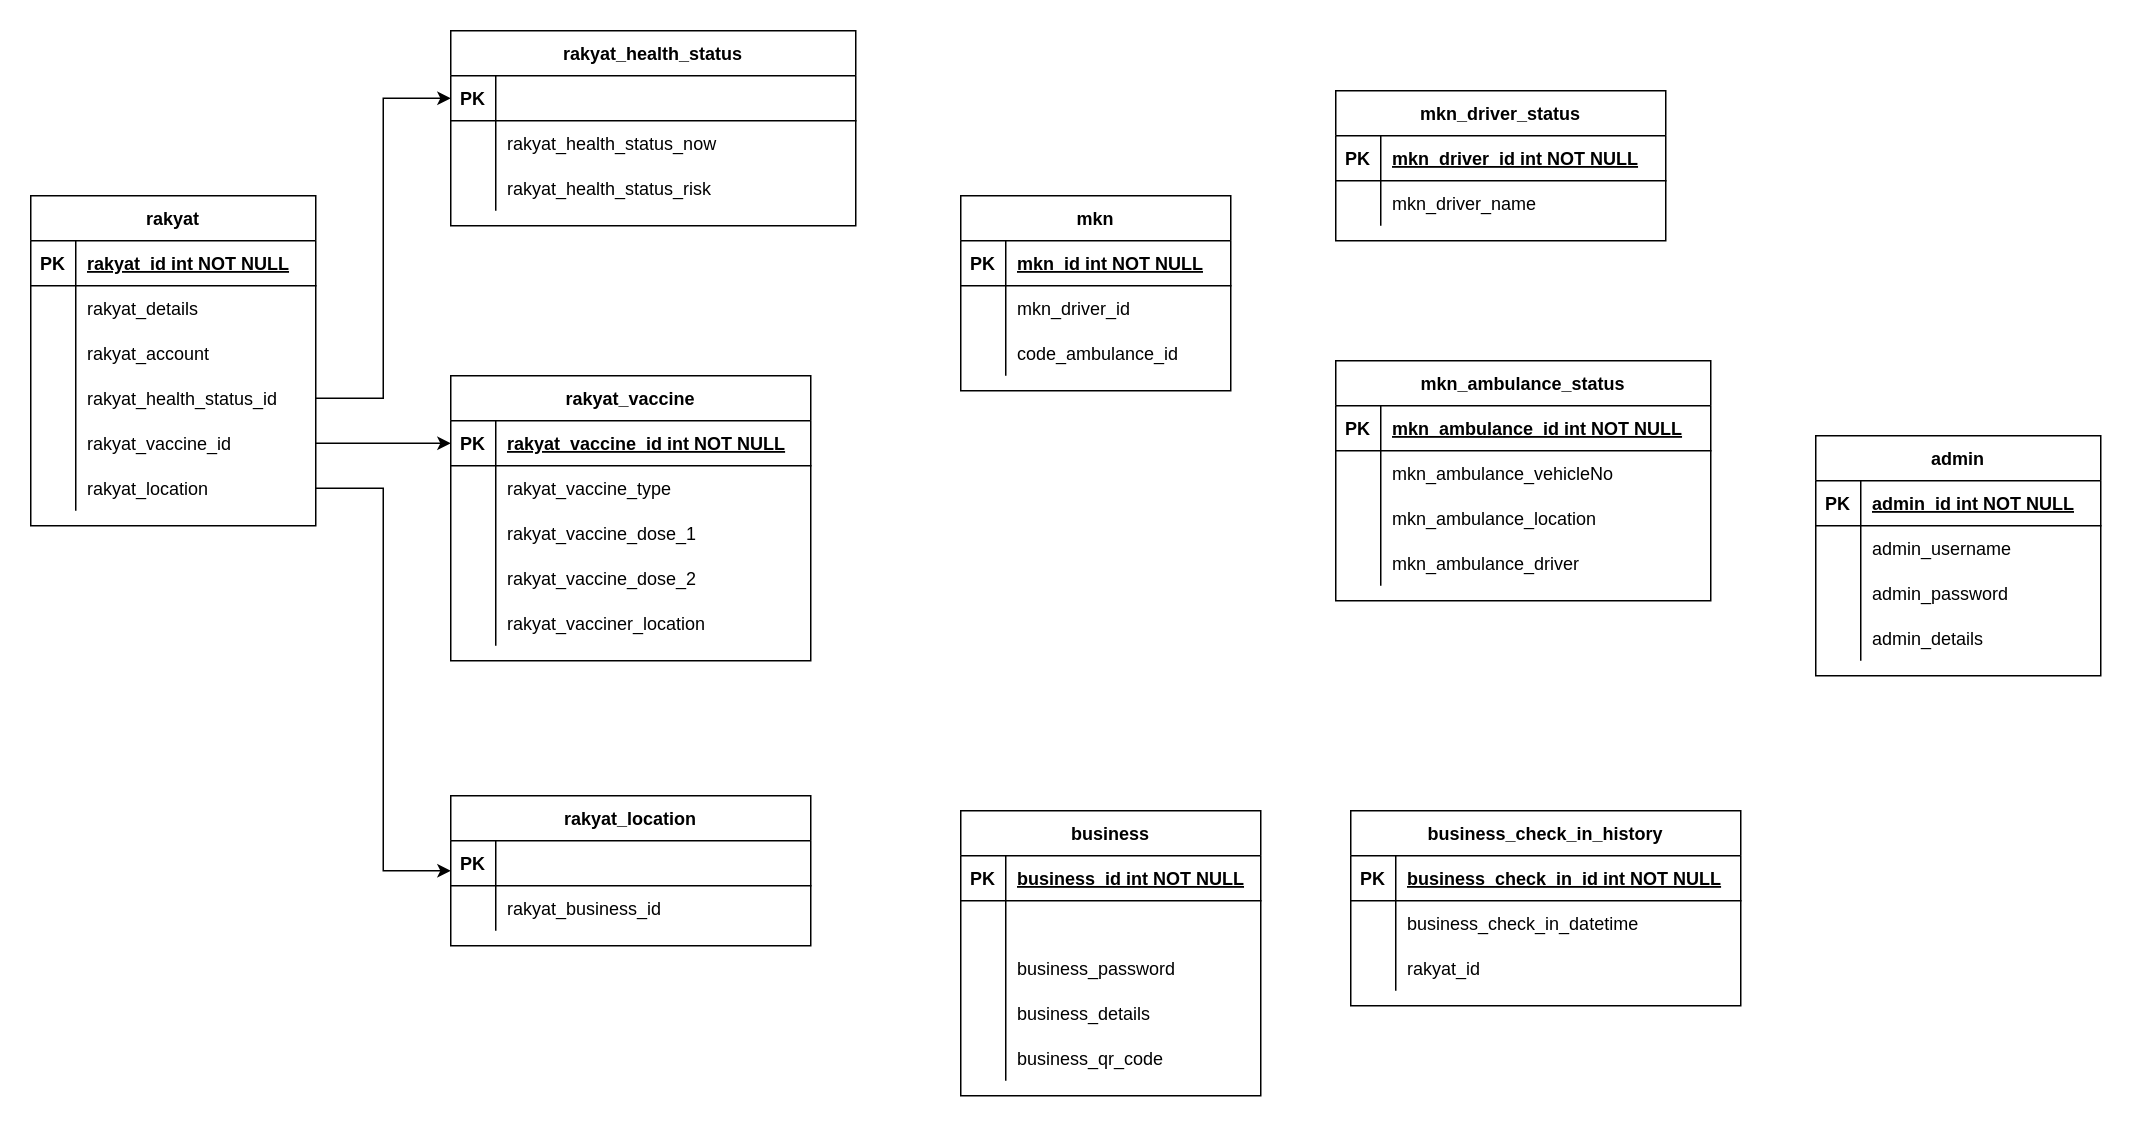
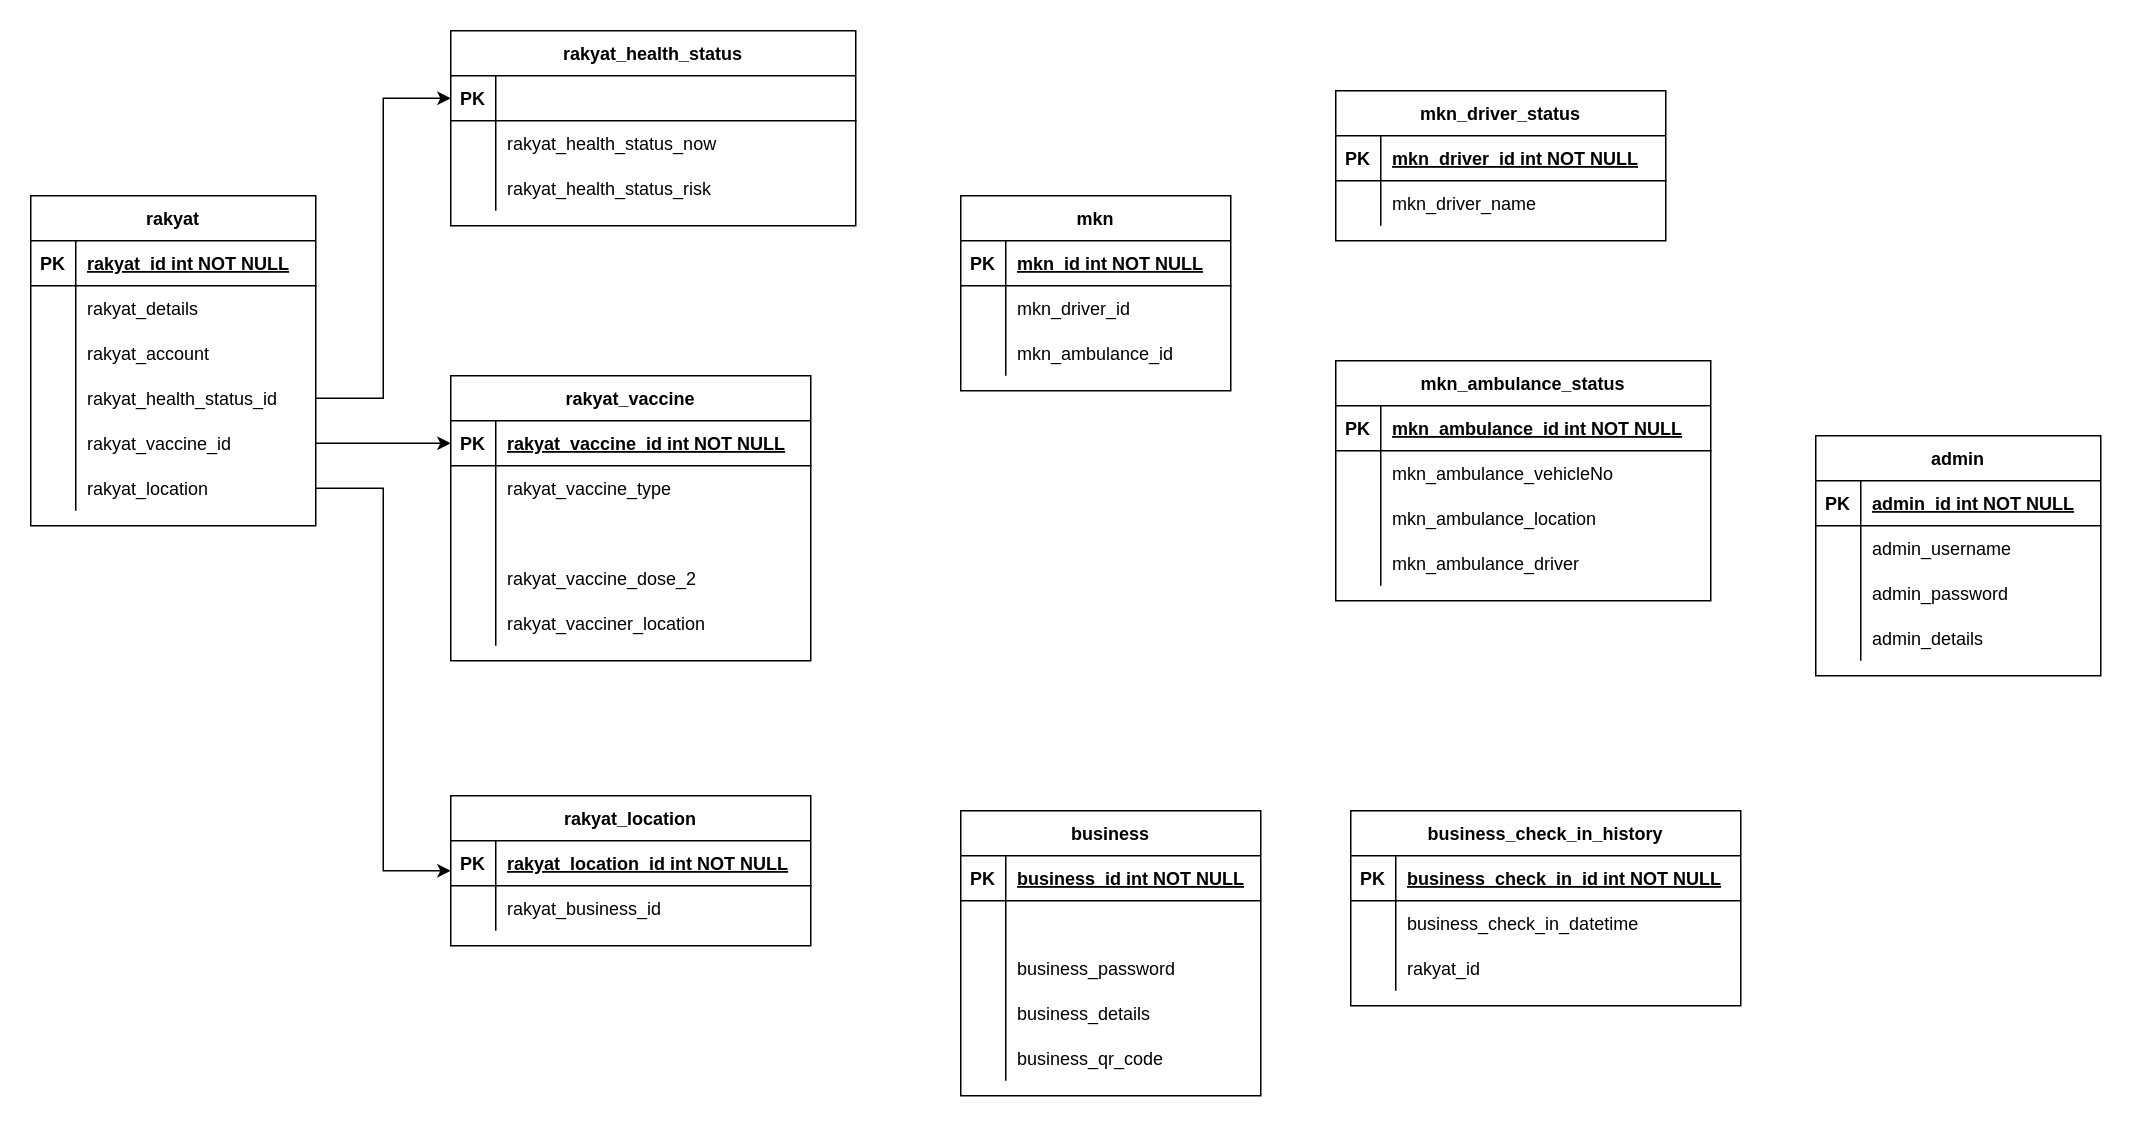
node "code_ambulance_id": label "code_ambulance_id" -> "mkn_ambulance_id"
node "rakyat_vaccine_dose_1": removed
node "rakyat_location_id int NOT NULL": added
